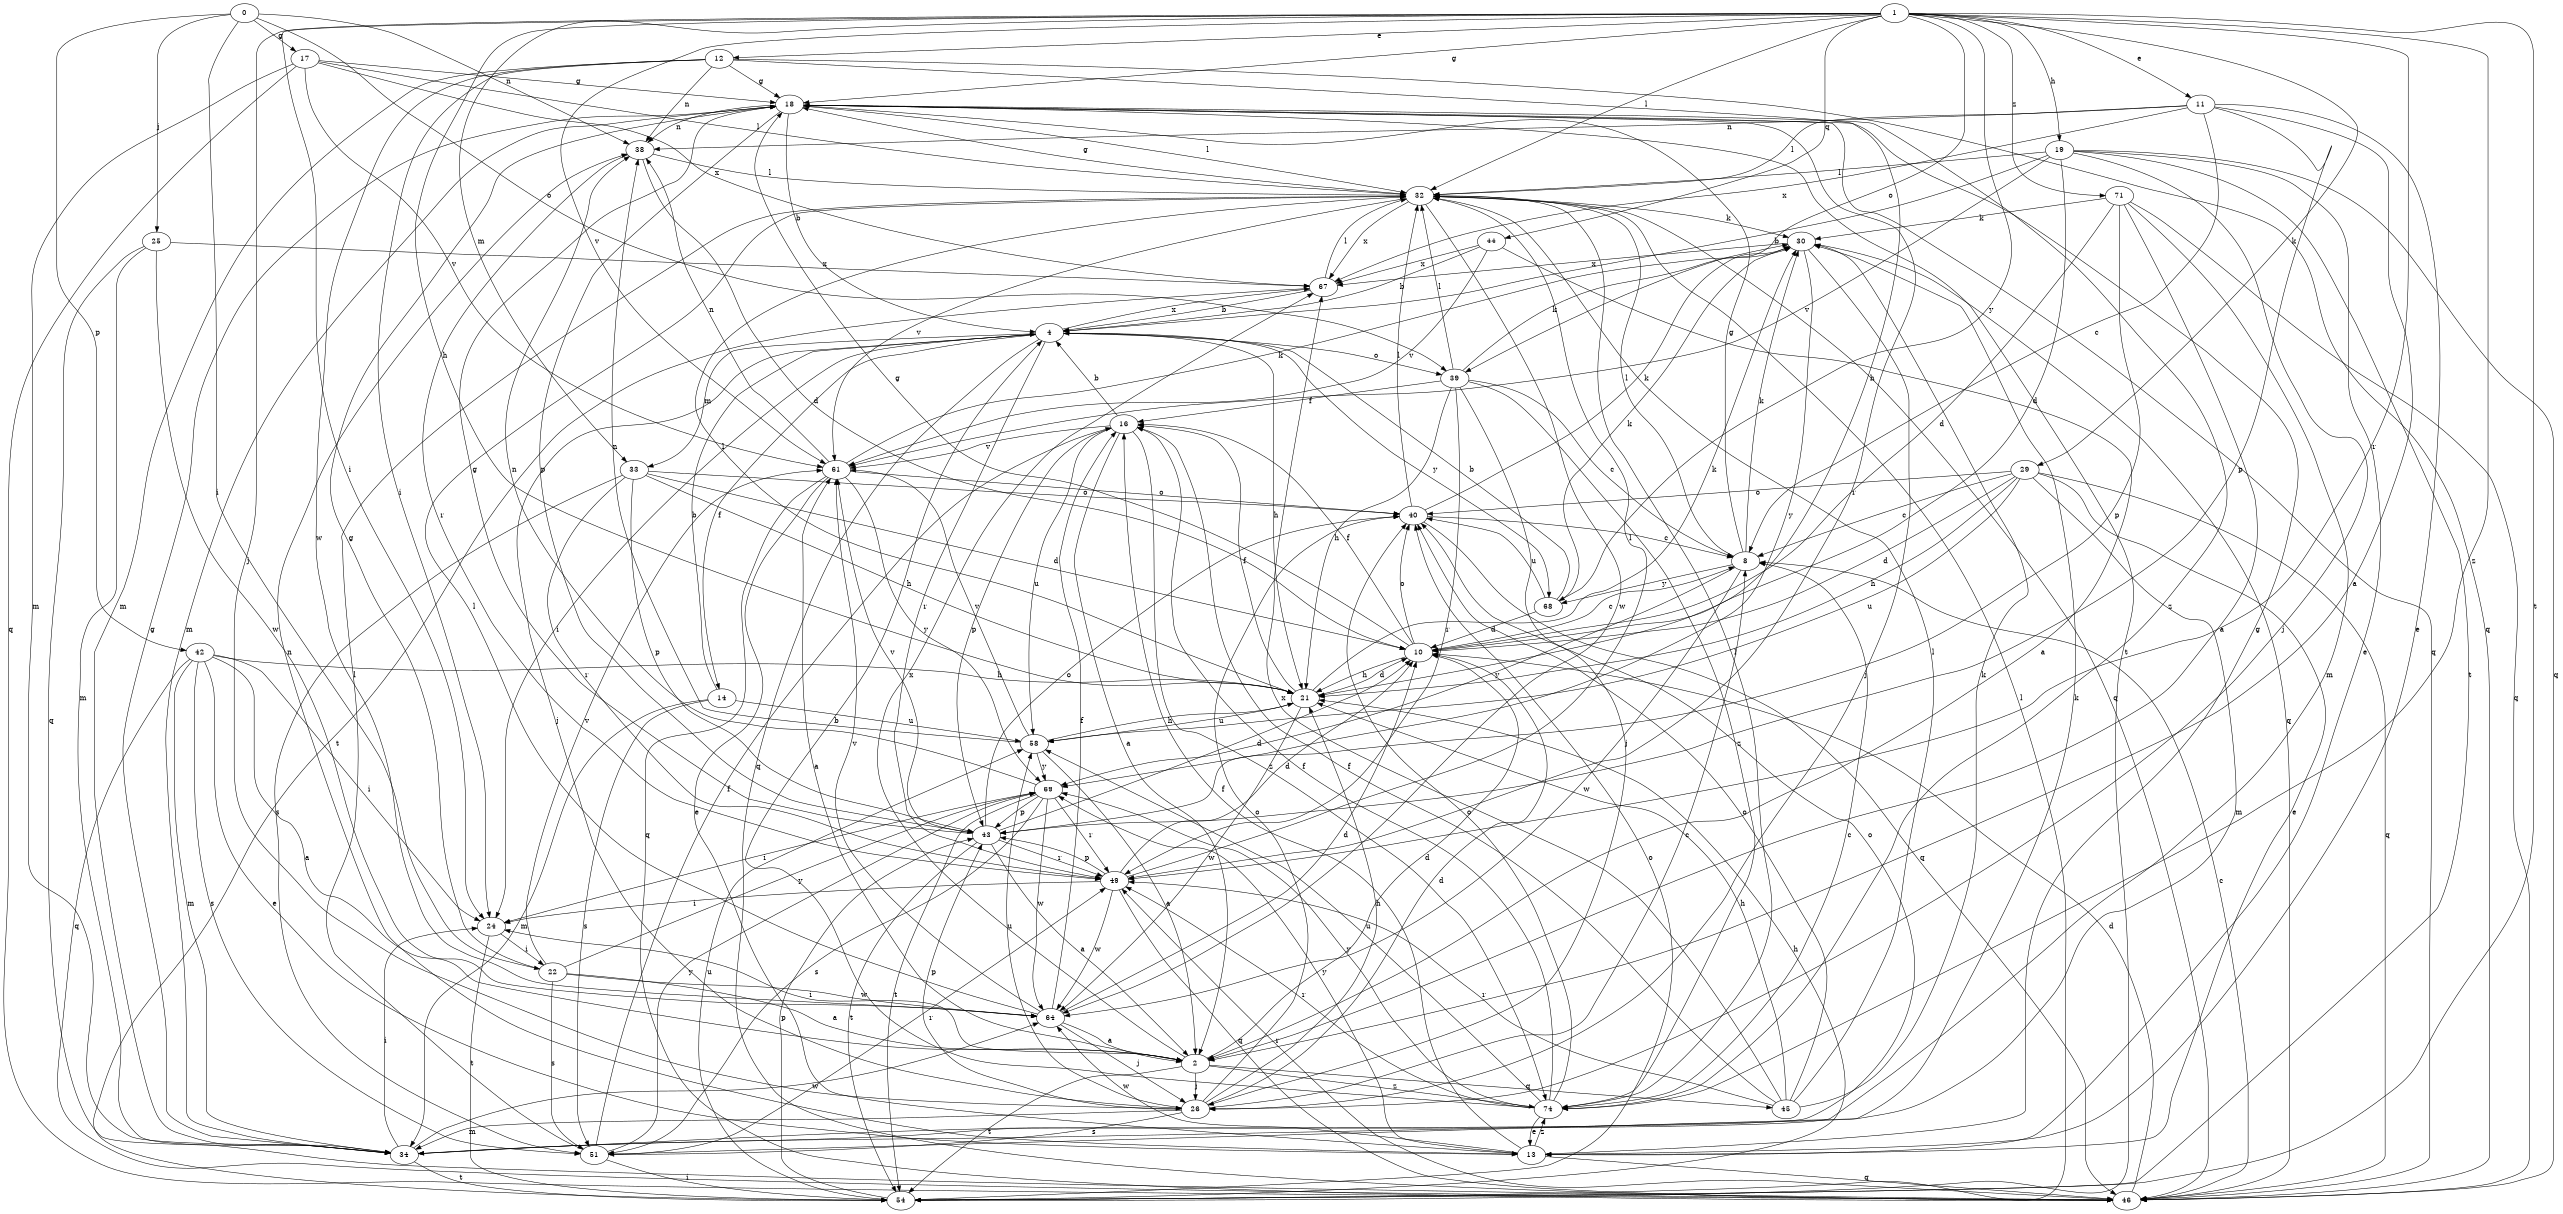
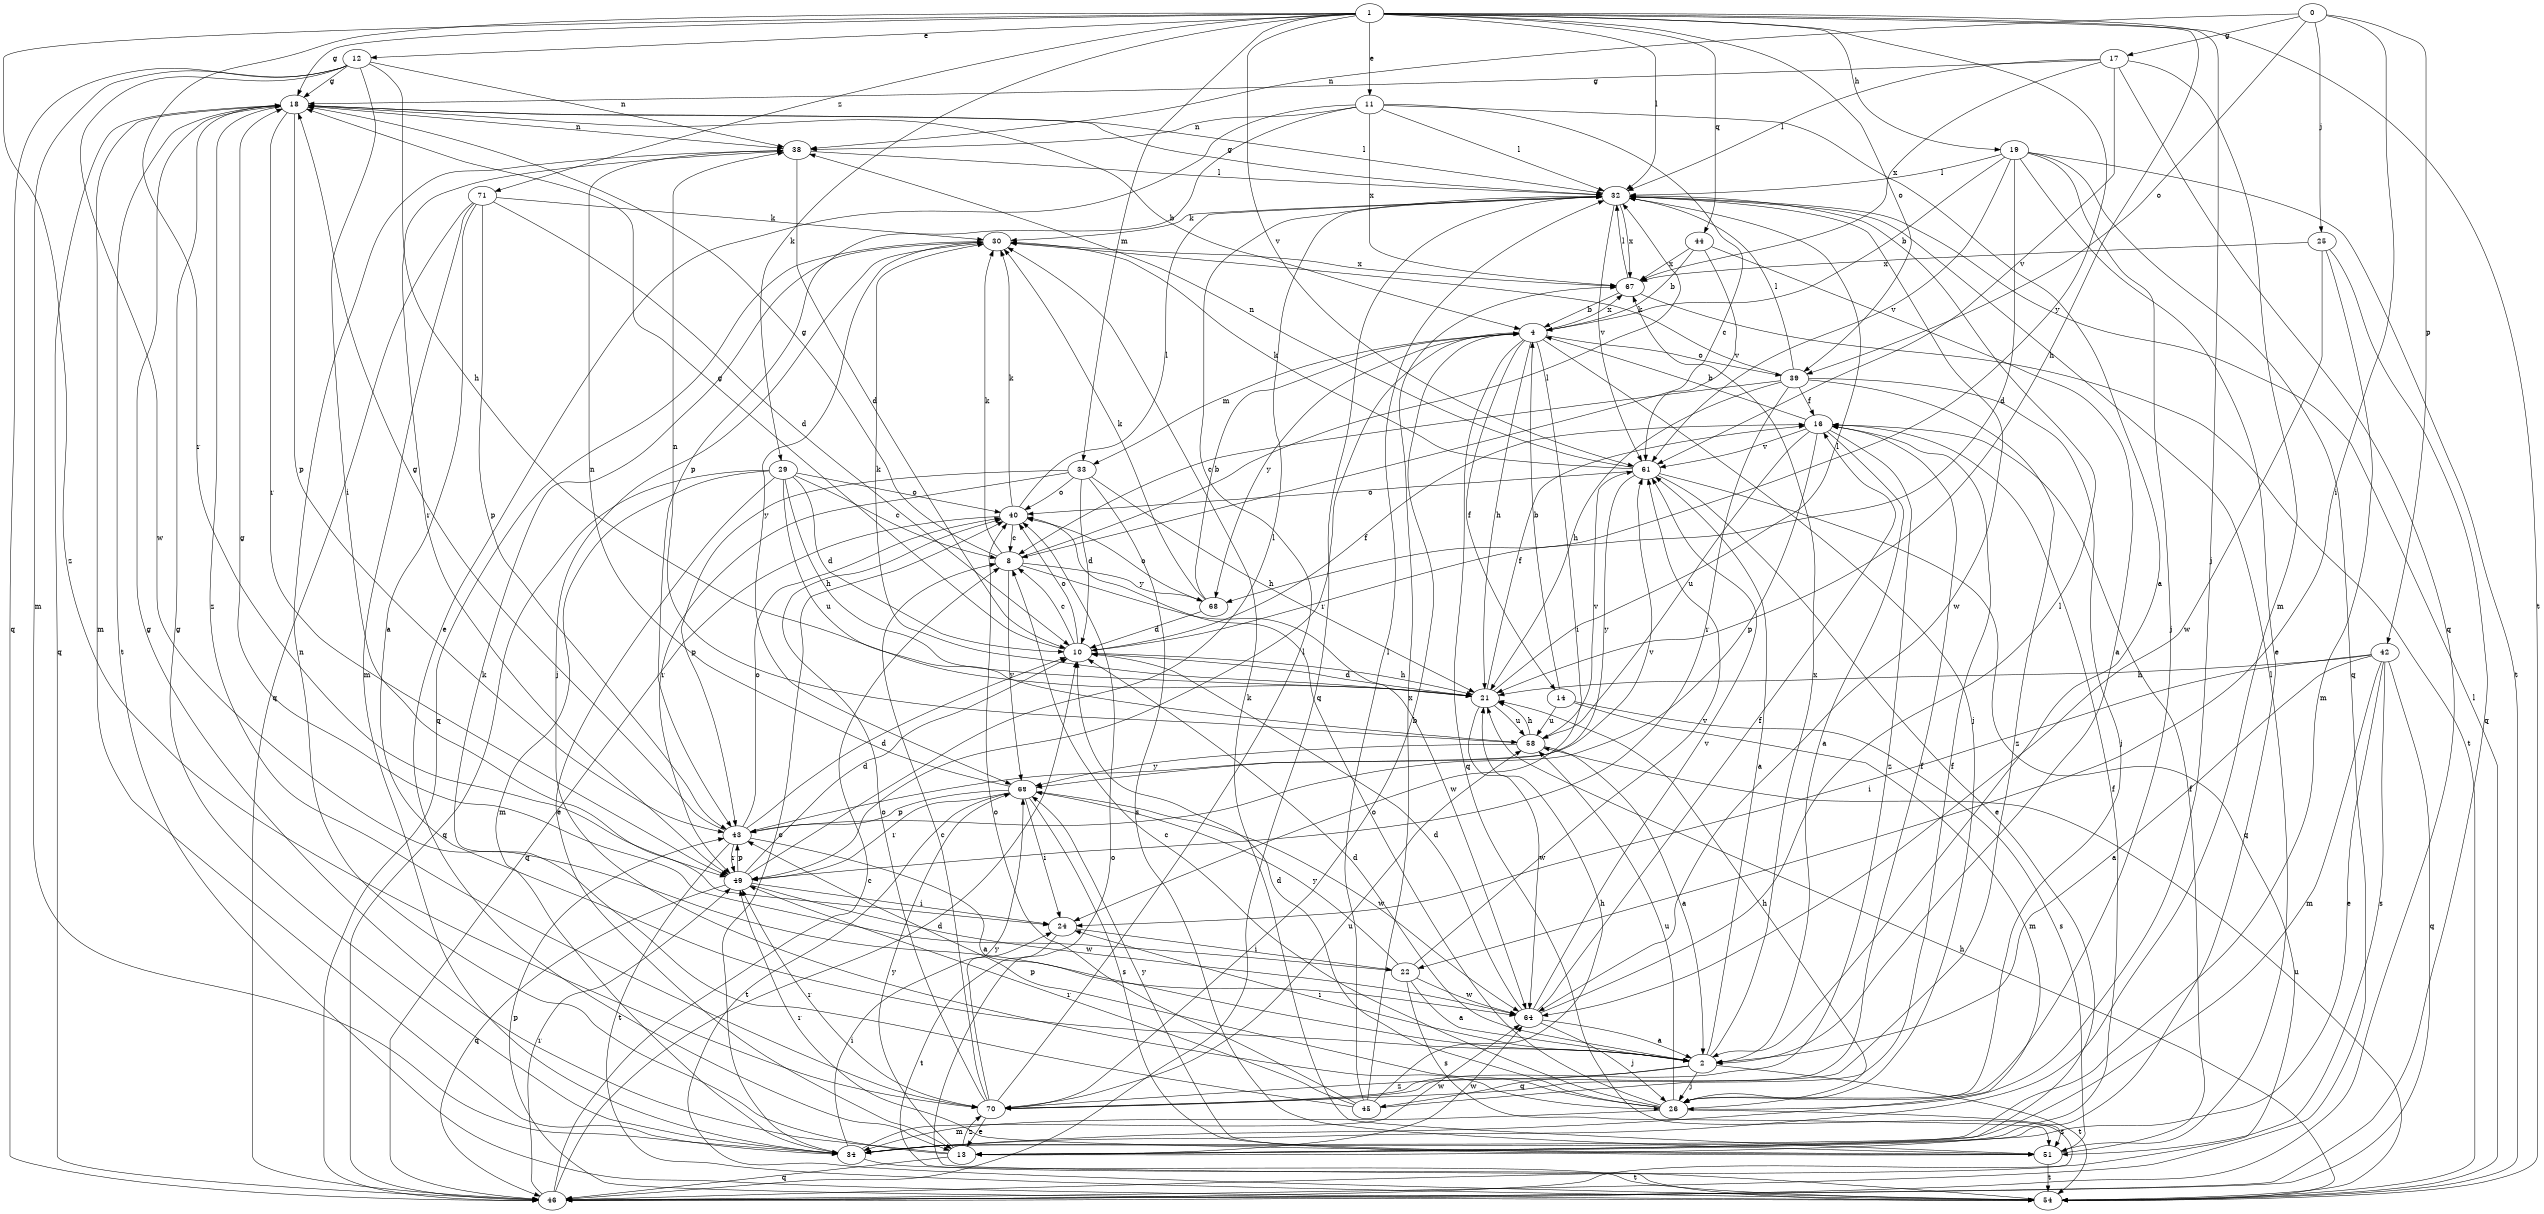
edge "1" -> "24": removed, label "i"
edge "68" -> "40": label "u" -> "o"
node "74": label "74" -> "70"
edge "51" -> "54": label "i" -> "t"
